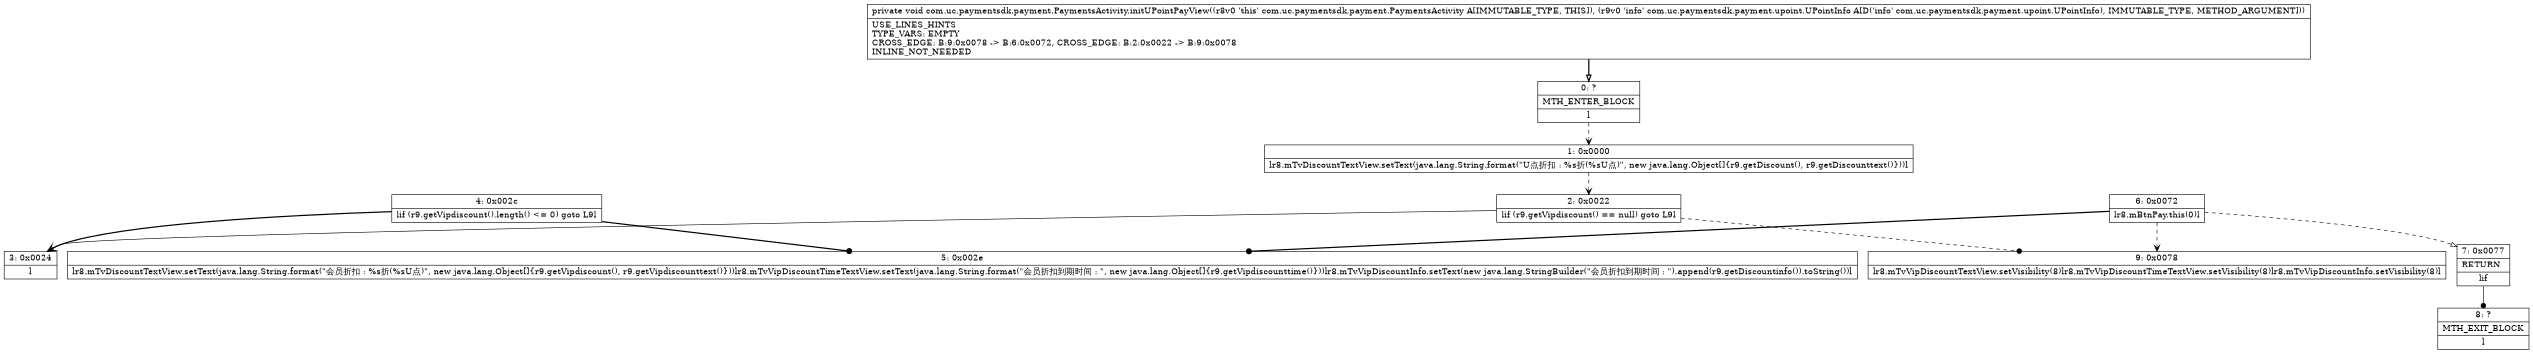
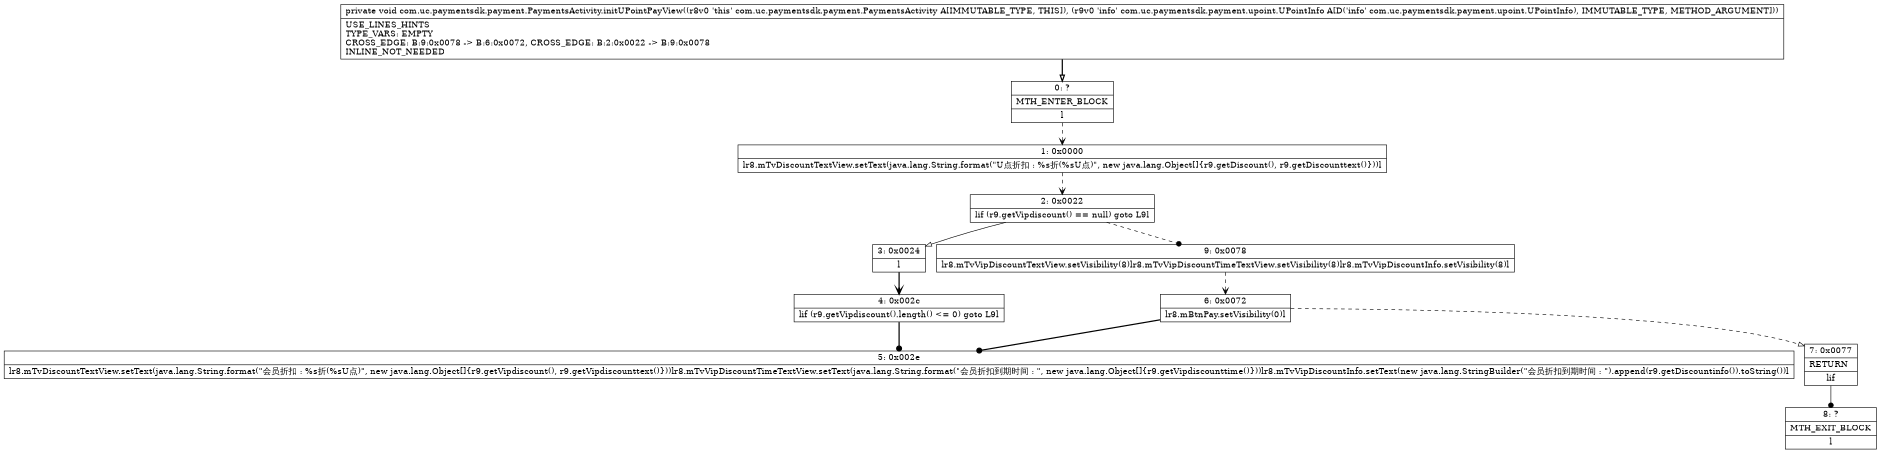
node "6: 0x0072": text "lr8.mBtnPay.this(0)l" -> "lr8.mBtnPay.setVisibility(0)l"
edge "4: 0x002c" -> "3: 0x0024": reversed
edge "6: 0x0072" -> "9: 0x0078": reversed
